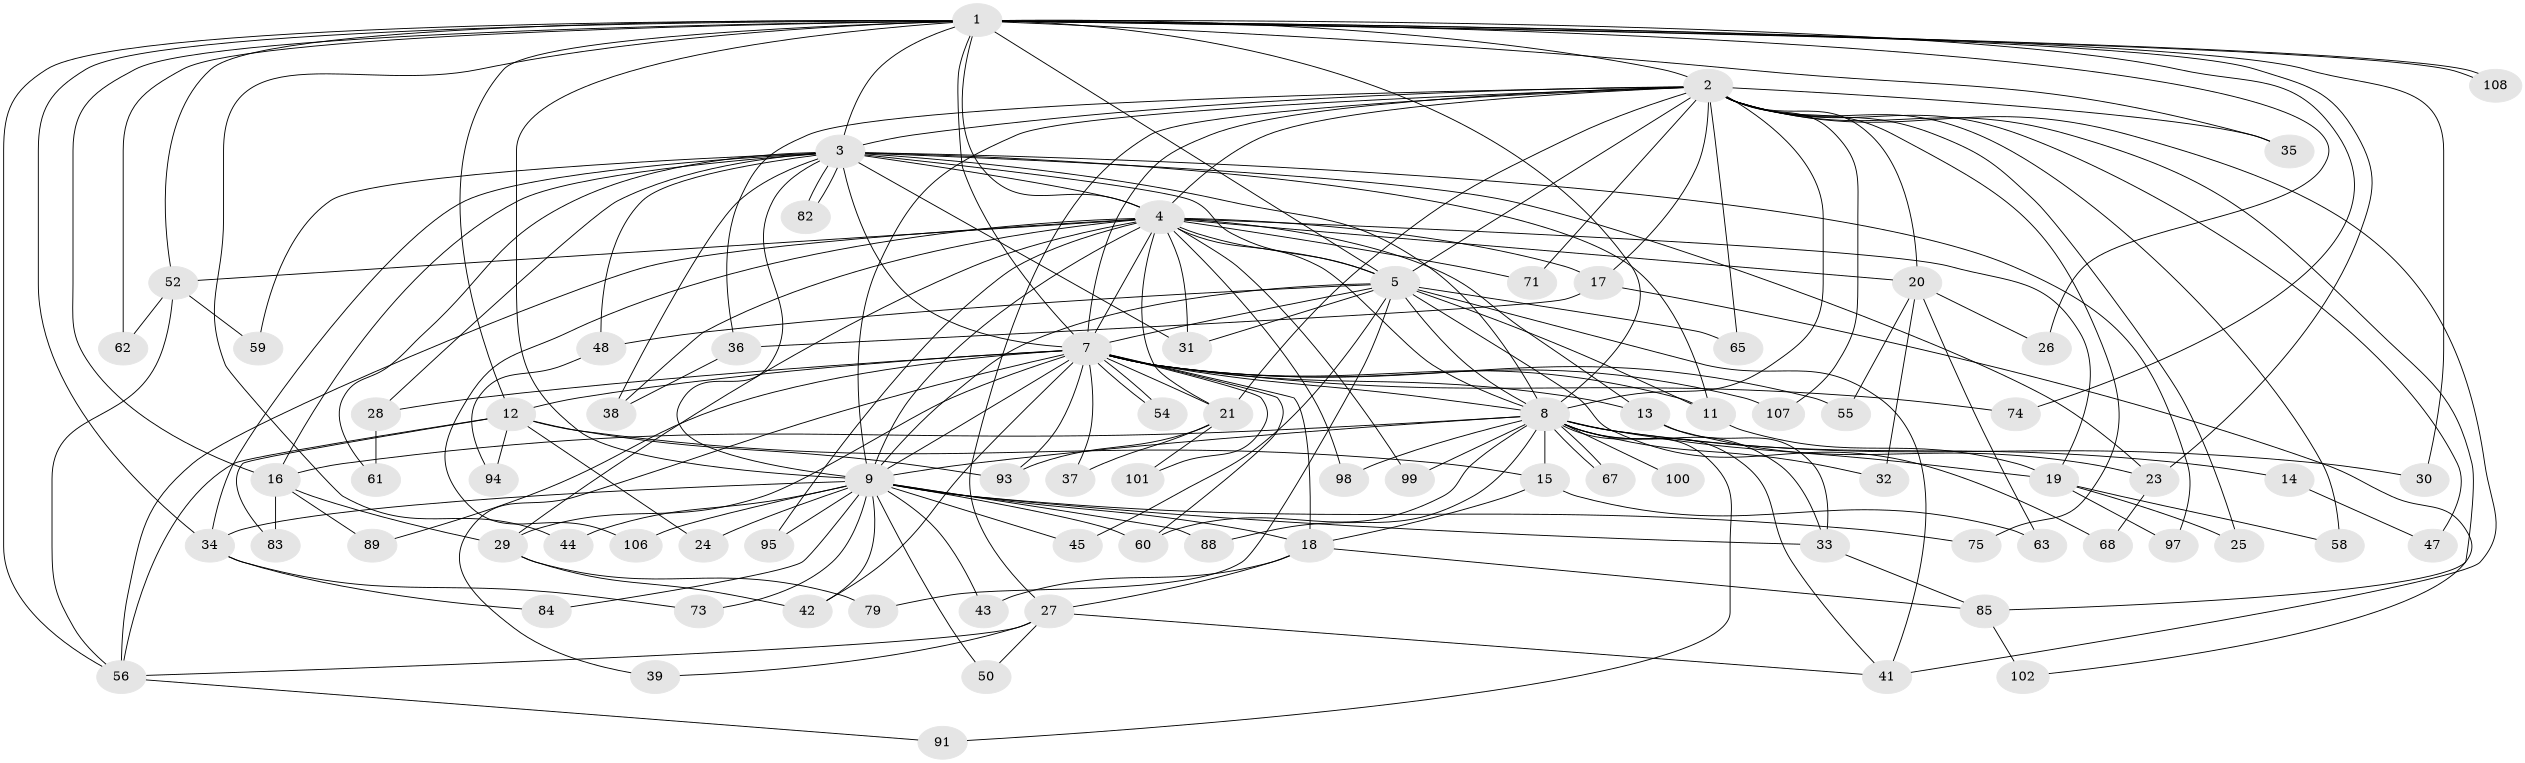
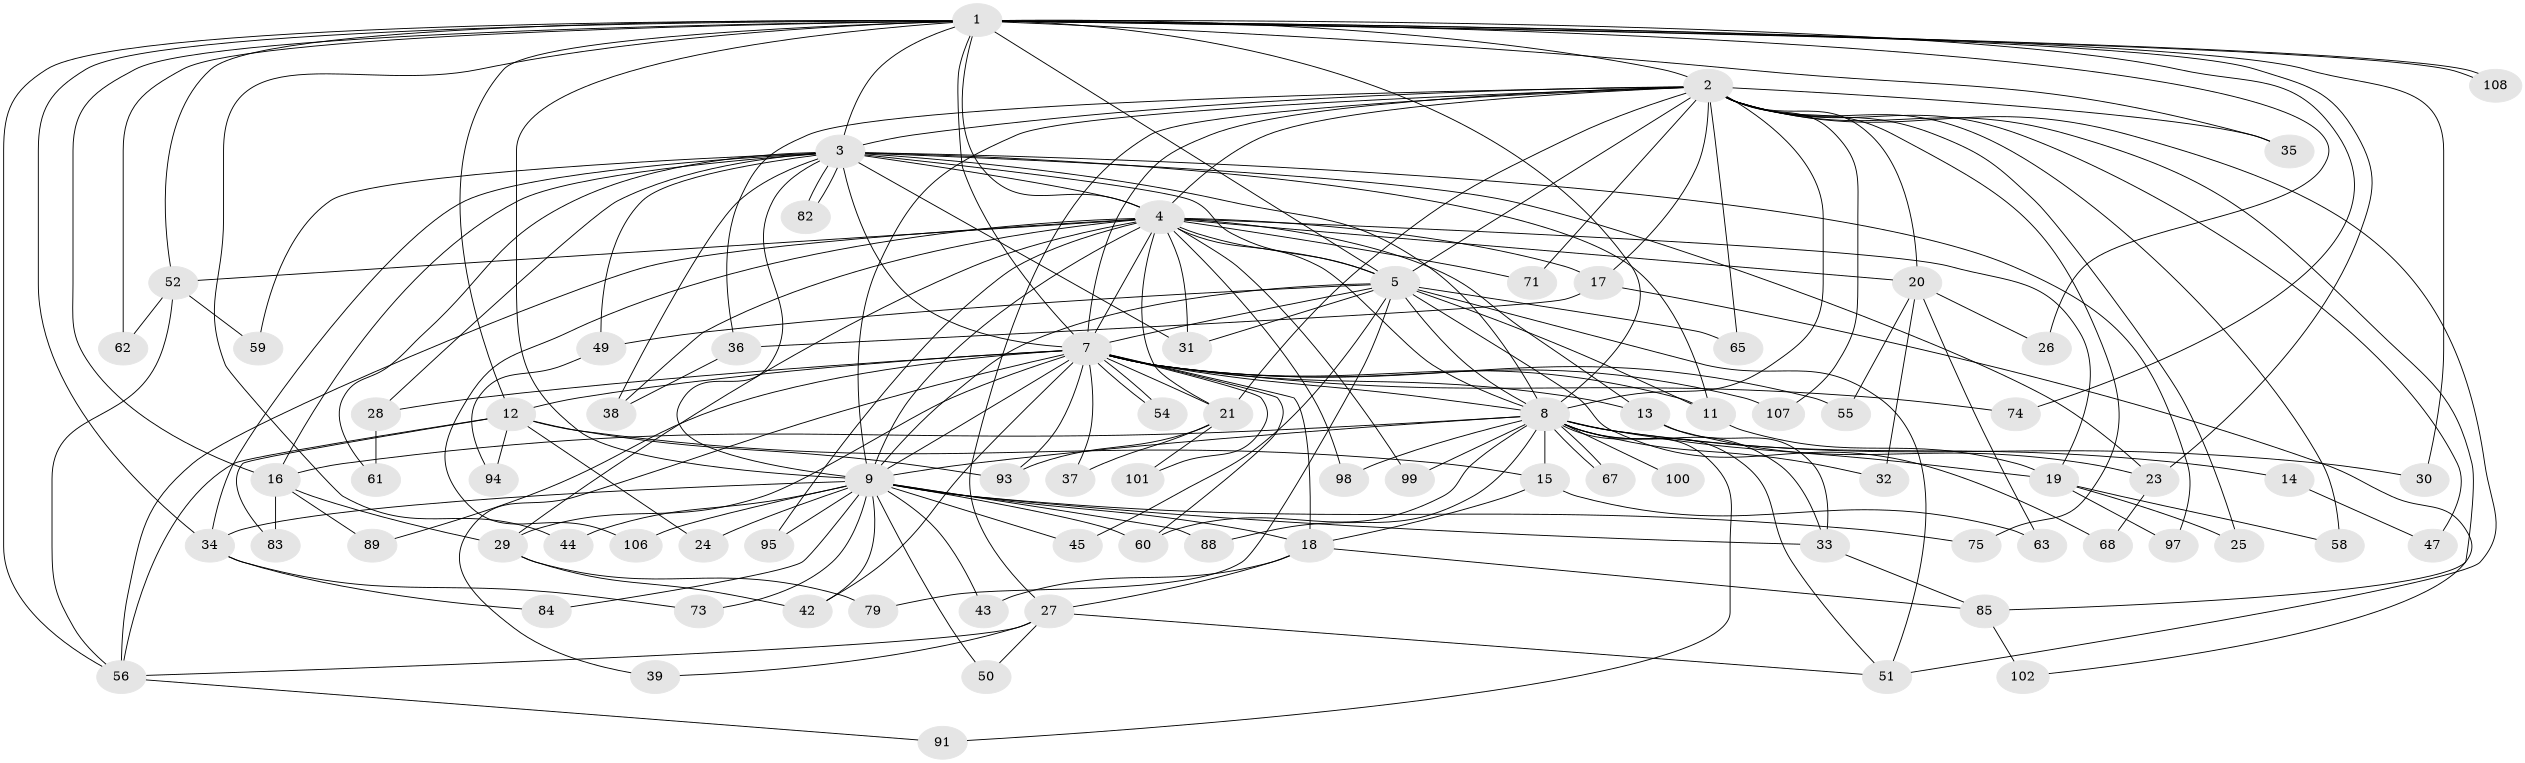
node "48": label "48" -> "49"
node "41": label "41" -> "51"
